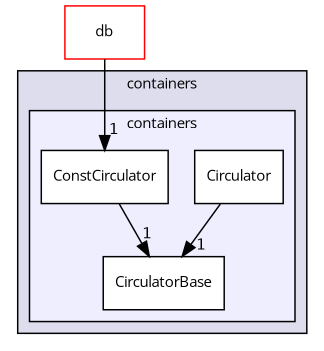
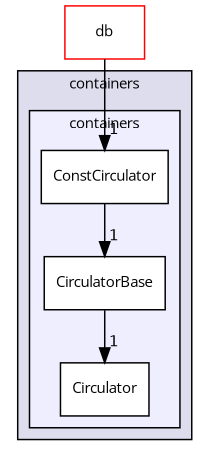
edge "Circulator" -> "CirculatorBase": reversed
